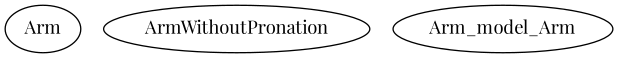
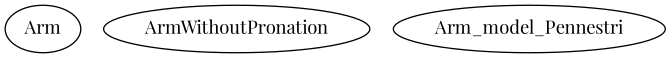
node "Arm_model_Arm": label "Arm_model_Arm" -> "Arm_model_Pennestri"
